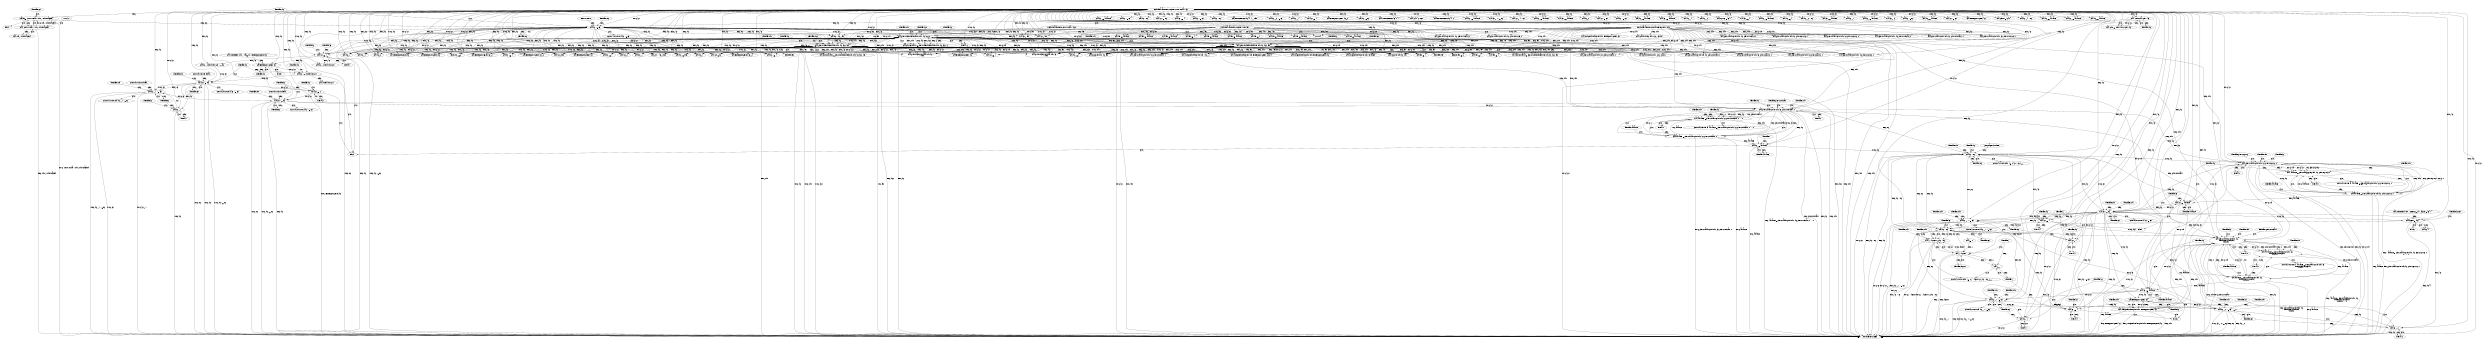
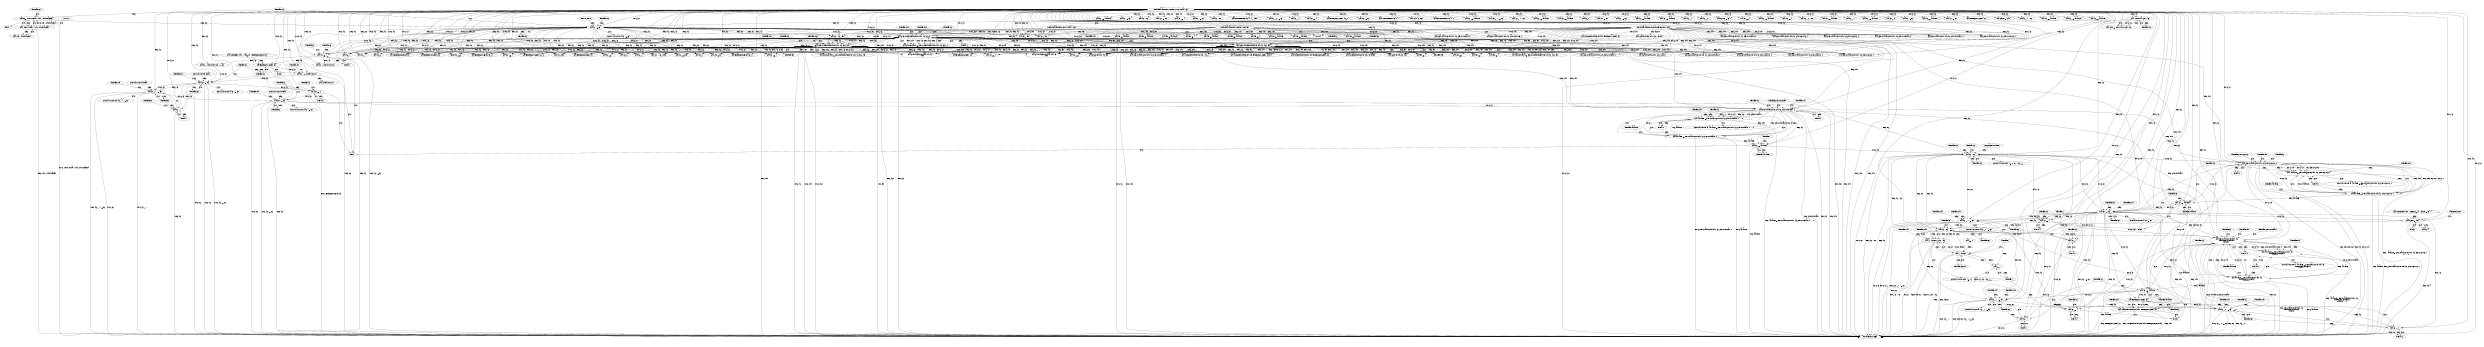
edge "(MethodParameterIn,register const u_char *bp)" -> "(Literal,8)": now "(MethodParameterIn,register const u_char *bp)" -> "(Call,pimv2_check_checksum(ndo, bp, bp2, 8))"
edge "(MethodParameterIn,netdissect_options *ndo)" -> "(Call,ipaddr_string(ndo, &ip->ip_dst))": label "DDG: ndo" -> "DDG: frpcnt"
node "(FRPcnt,len -= 8)": label "(FRPcnt,len -= 8)" -> "(Call,len -= 8)"
